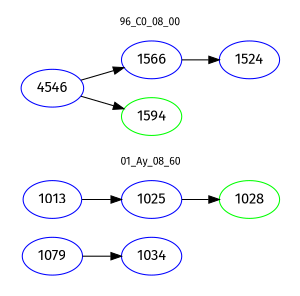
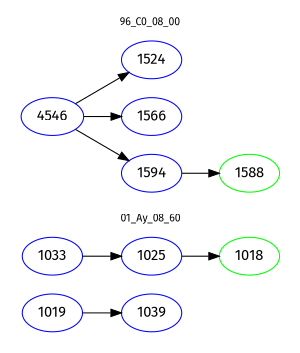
edge "1566" -> "1524": now "4546" -> "1524"
node "1594": color green -> blue
node "1588": added
node "1013": label "1013" -> "1033"
node "1028": label "1028" -> "1018"
node "1079": label "1079" -> "1019"
node "1034": label "1034" -> "1039"
